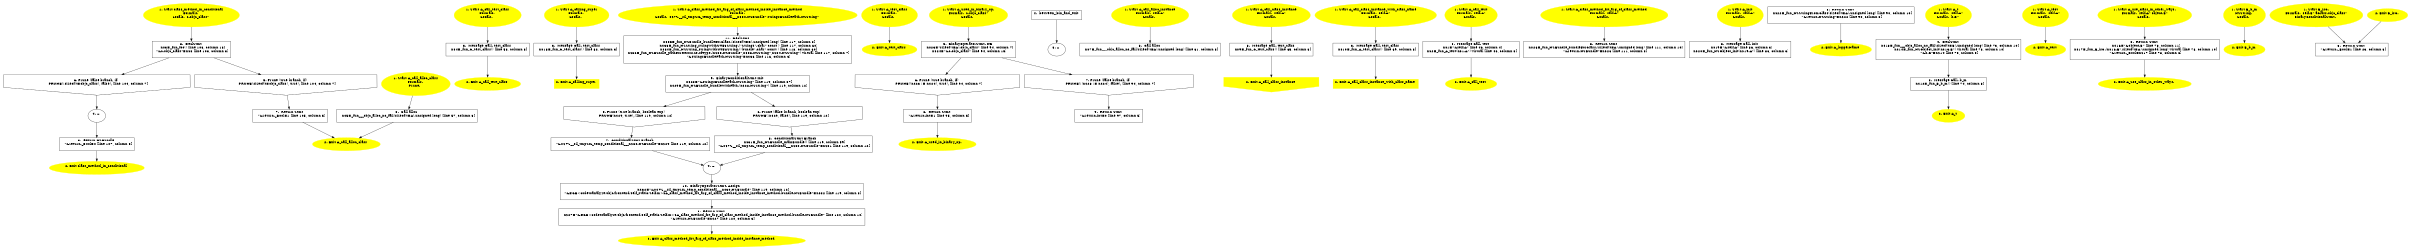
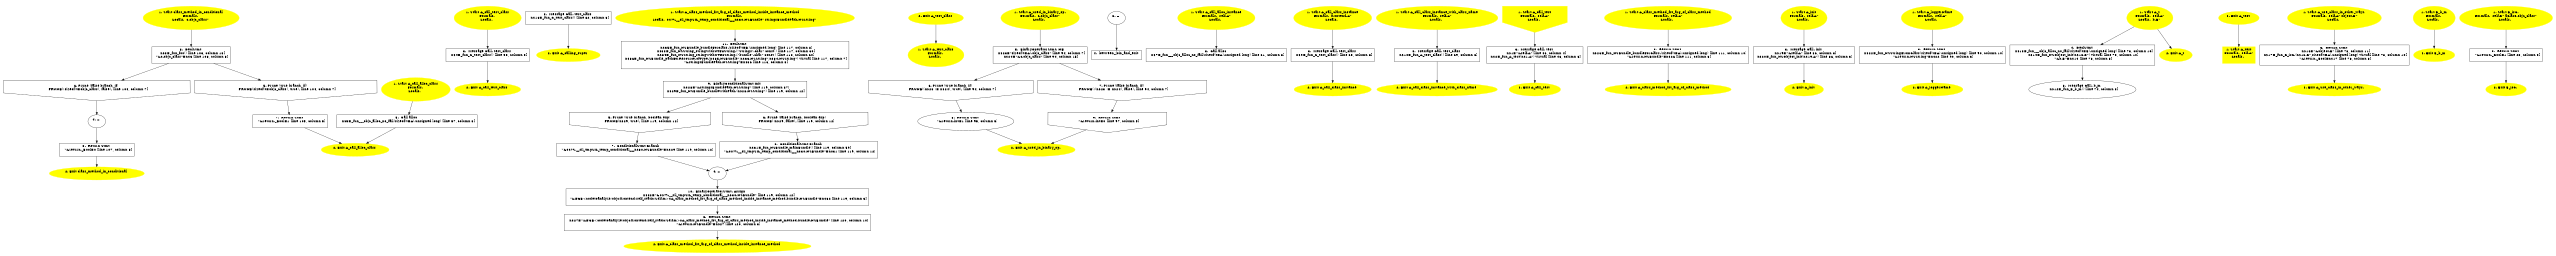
node "1: Start A_calling_super Formals: Locals:": removed
node "1: Start A_call_class_instance Formals:  self:A* Locals:": label "1: Start A_call_class_instance Formals:  self:A* Locals:" -> "1: Start A_call_class_instance Formals:  frontend:A* Locals:"
node "1: Start A_call_test Formals:  self:A* Locals:": shape ellipse -> invhouse
node "1: Start A_test Formals:  self:A* Locals:": shape ellipse -> box
node "1: Start B_b_m NSString: Locals:": label "1: Start B_b_m NSString: Locals:" -> "1: Start B_b_m Formals: Locals:"
node "1: Start B_isC: Formals:  self:B* aClass:objc_class* BinaryConditionalStmt:": label "1: Start B_isC: Formals:  self:B* aClass:objc_class* BinaryConditionalStmt:" -> "1: Start B_isC: Formals:  self:B* aClass:objc_class* Locals:"
node "1: Start A_loggerName Formals:  self:A* Locals:": added
edge "4:  between_join_and_exit" -> "3: +": reversed
edge "2: Exit B_isC:" -> "3:  Return Stmt *&return:_Bool=1 [line 23, column 3]": reversed
edge "1: Start A_test_class Formals: Locals:" -> "2: Exit A_test_class": reversed
edge "1: Start A_test Formals:  self:A* Locals:" -> "2: Exit A_test": reversed
node "1: Start A_call_alloc_class Formals: Prune:": label "1: Start A_call_alloc_class Formals: Prune:" -> "1: Start A_call_alloc_class Formals: Locals:"
node "2: Exit A_calling_super": shape box -> ellipse
node "2: Exit A_call_class_instance": shape invhouse -> ellipse
node "2: Exit A_call_class_instance_with_class_name": shape box -> ellipse
node "3:  Message Call: b_m n$12=_fun_B_b_m() [line 74, column 3]": shape box -> ellipse
node "2: Exit A_class_method_fst_arg_of_class_method": added
node "2: Exit A_init": added
edge "3:  Message Call: b_m n$12=_fun_B_b_m() [line 74, column 3]" -> "2: Exit A_t": now "1: Start A_t Formals:  self:A* Locals:  b:B*" -> "2: Exit A_t"
node "8:  Return Stmt *&return:int=1 [line 95, column 5]": shape box -> ellipse
node "9:  Return Stmt *&return:int=0 [line 97, column 5]": shape box -> invhouse
edge "9:  Return Stmt *&return:int=0 [line 97, column 5]" -> "2: Exit A_used_in_binary_op:": added
node "3:  Return NSBundle *&return:_Bool=0 [line 107, column 3]": label "3:  Return NSBundle *&return:_Bool=0 [line 107, column 3]" -> "3:  Return Stmt *&return:_Bool=0 [line 107, column 3]"
